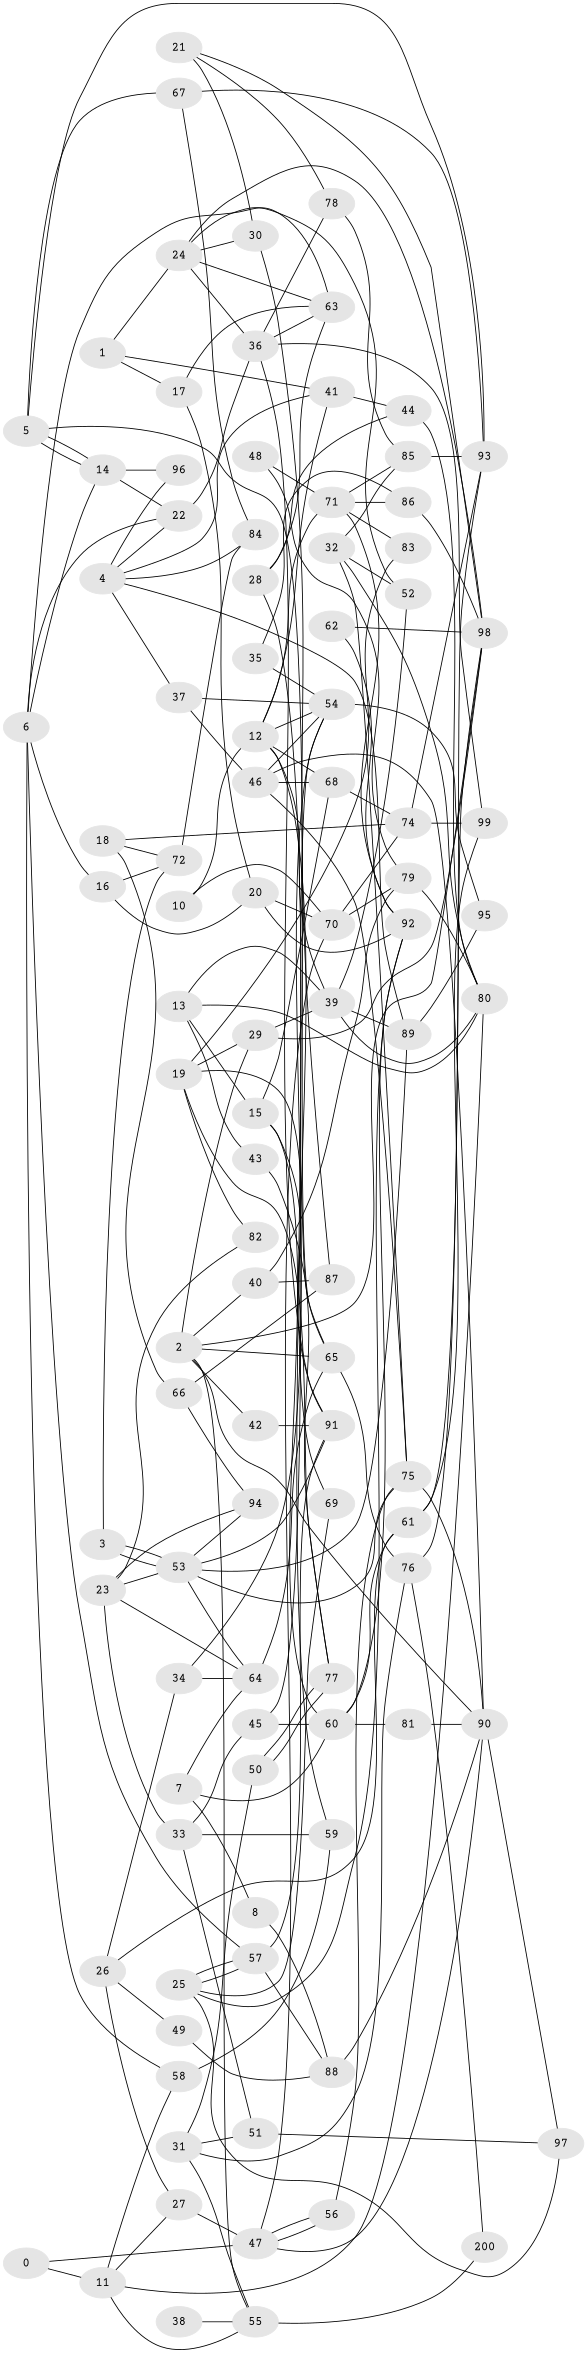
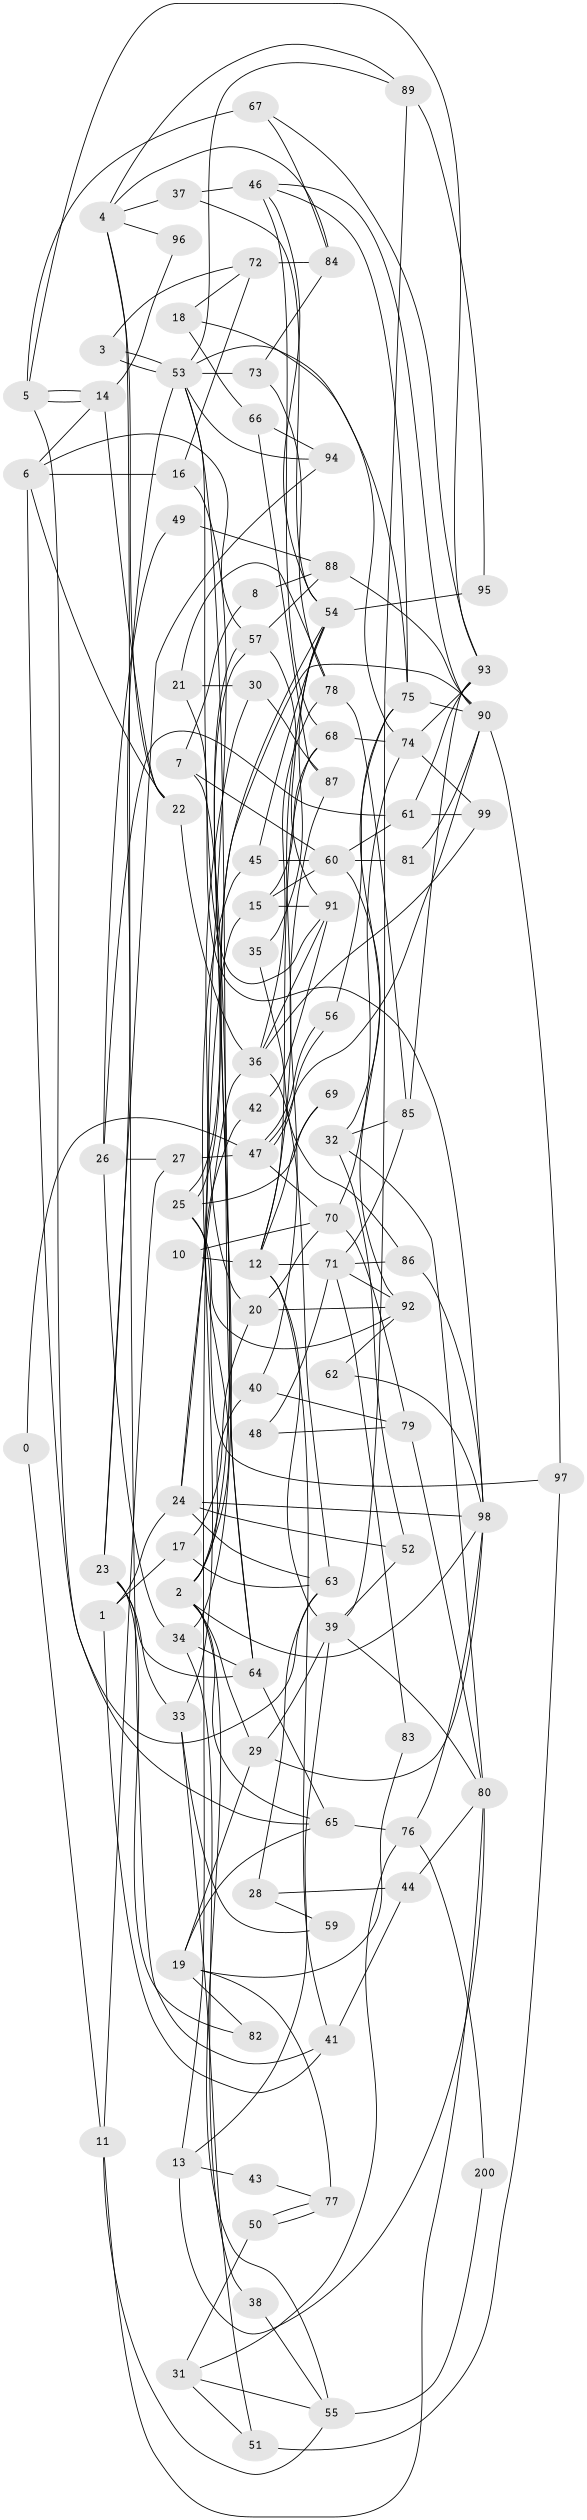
node "73": added
edge "34" -- "38": added
node "58": removed
